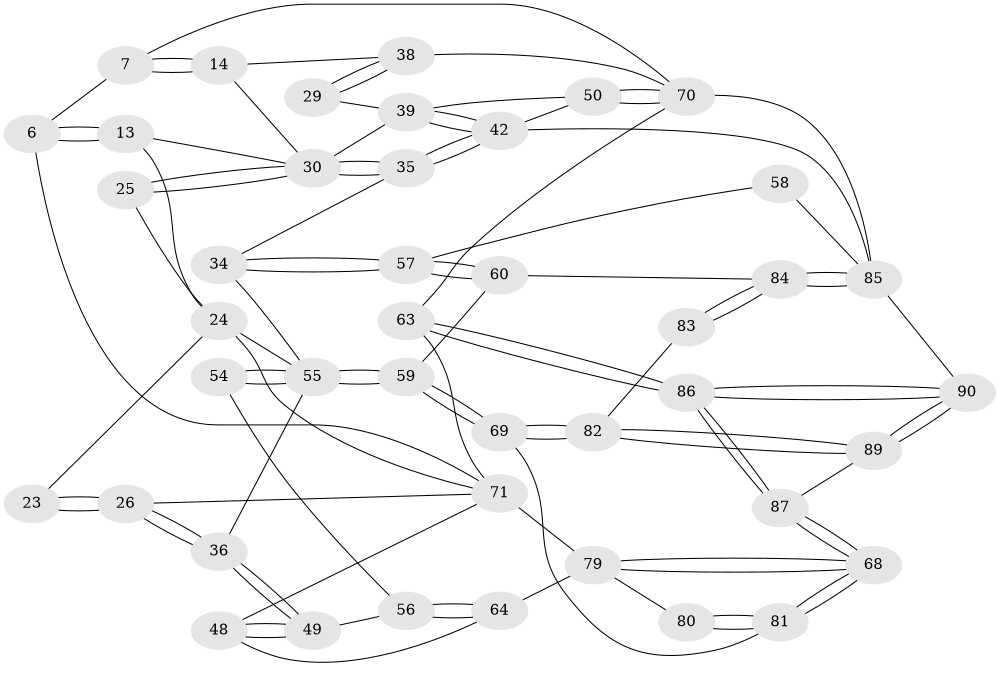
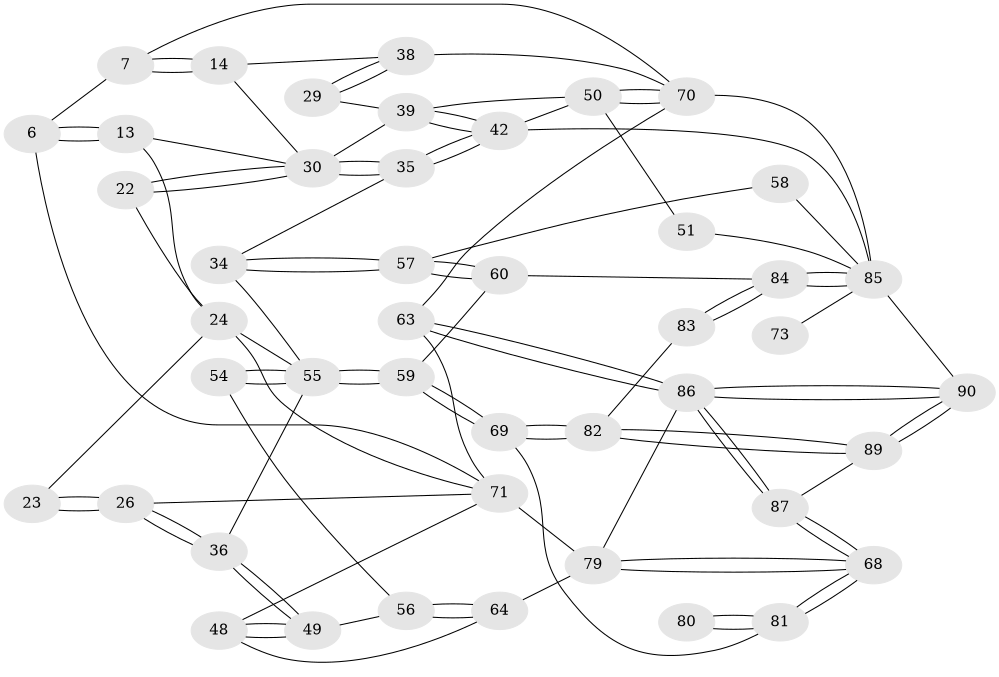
node "25": label "25" -> "22"
node "51": added
node "73": added
edge "79" -- "80": now "79" -- "86"
